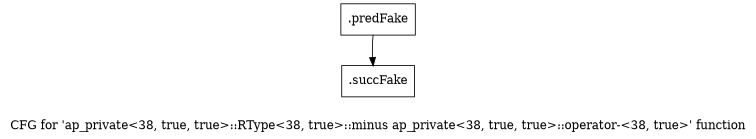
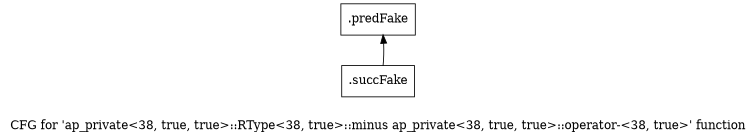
edge ".predFake" -> ".succFake": reversed
